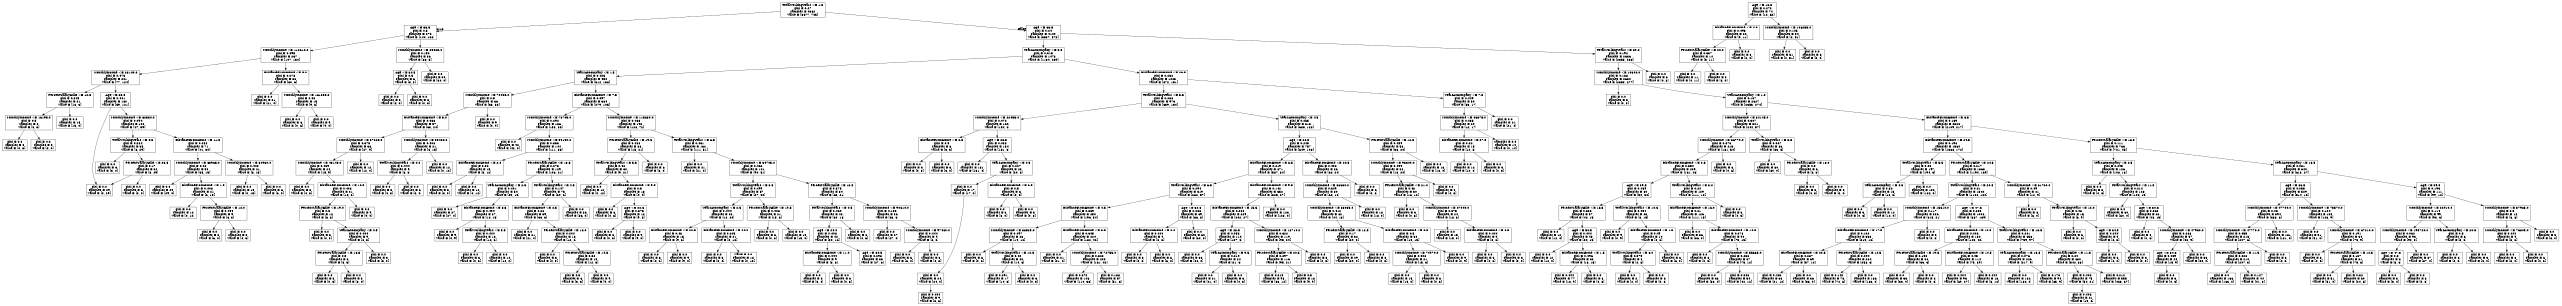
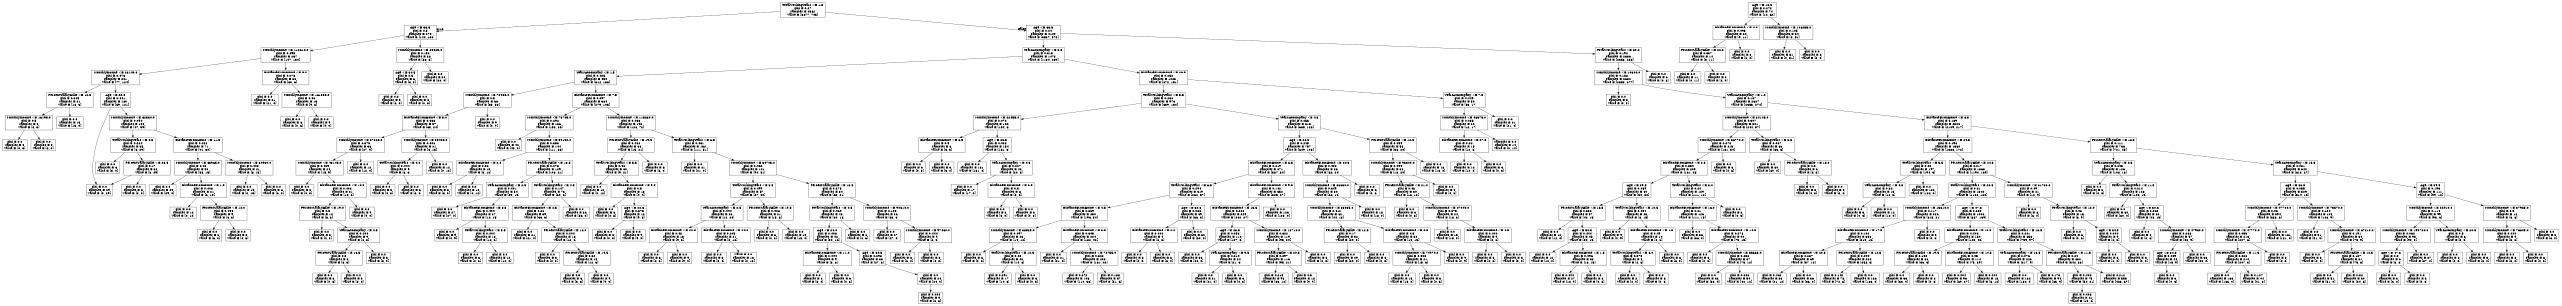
edge "gini = 0.0 samples = 17 value = [17, 0]" -> "gini = 0.0 samples = 24 value = [24, 0]": now "Age <= 30.5 gini = 0.298 samples = 33 value = [27, 6]" -> "gini = 0.0 samples = 24 value = [24, 0]"
node "gini = 0.444 samples = 77 value = [18, 9]": label "gini = 0.444 samples = 77 value = [18, 9]" -> "gini = 0.444 samples = 27 value = [18, 9]"
